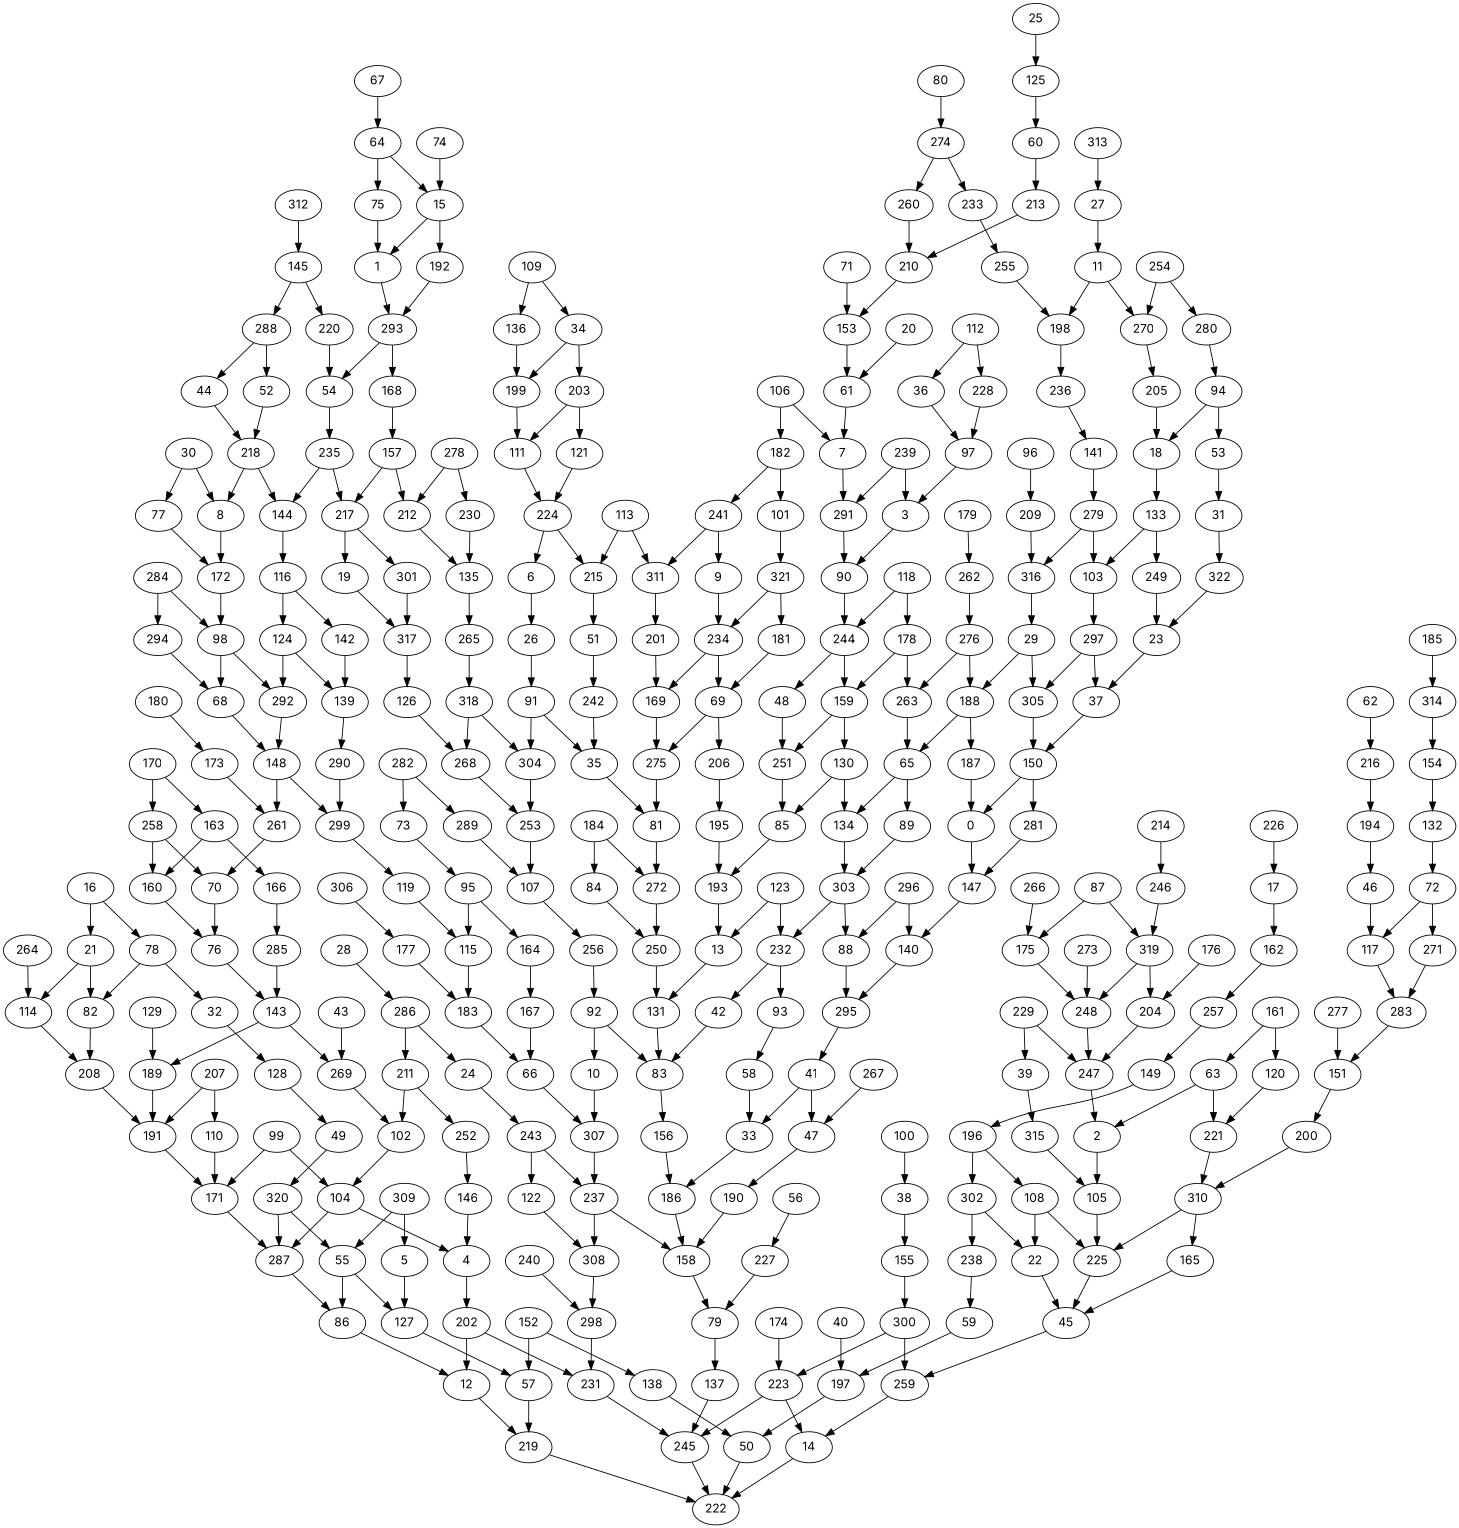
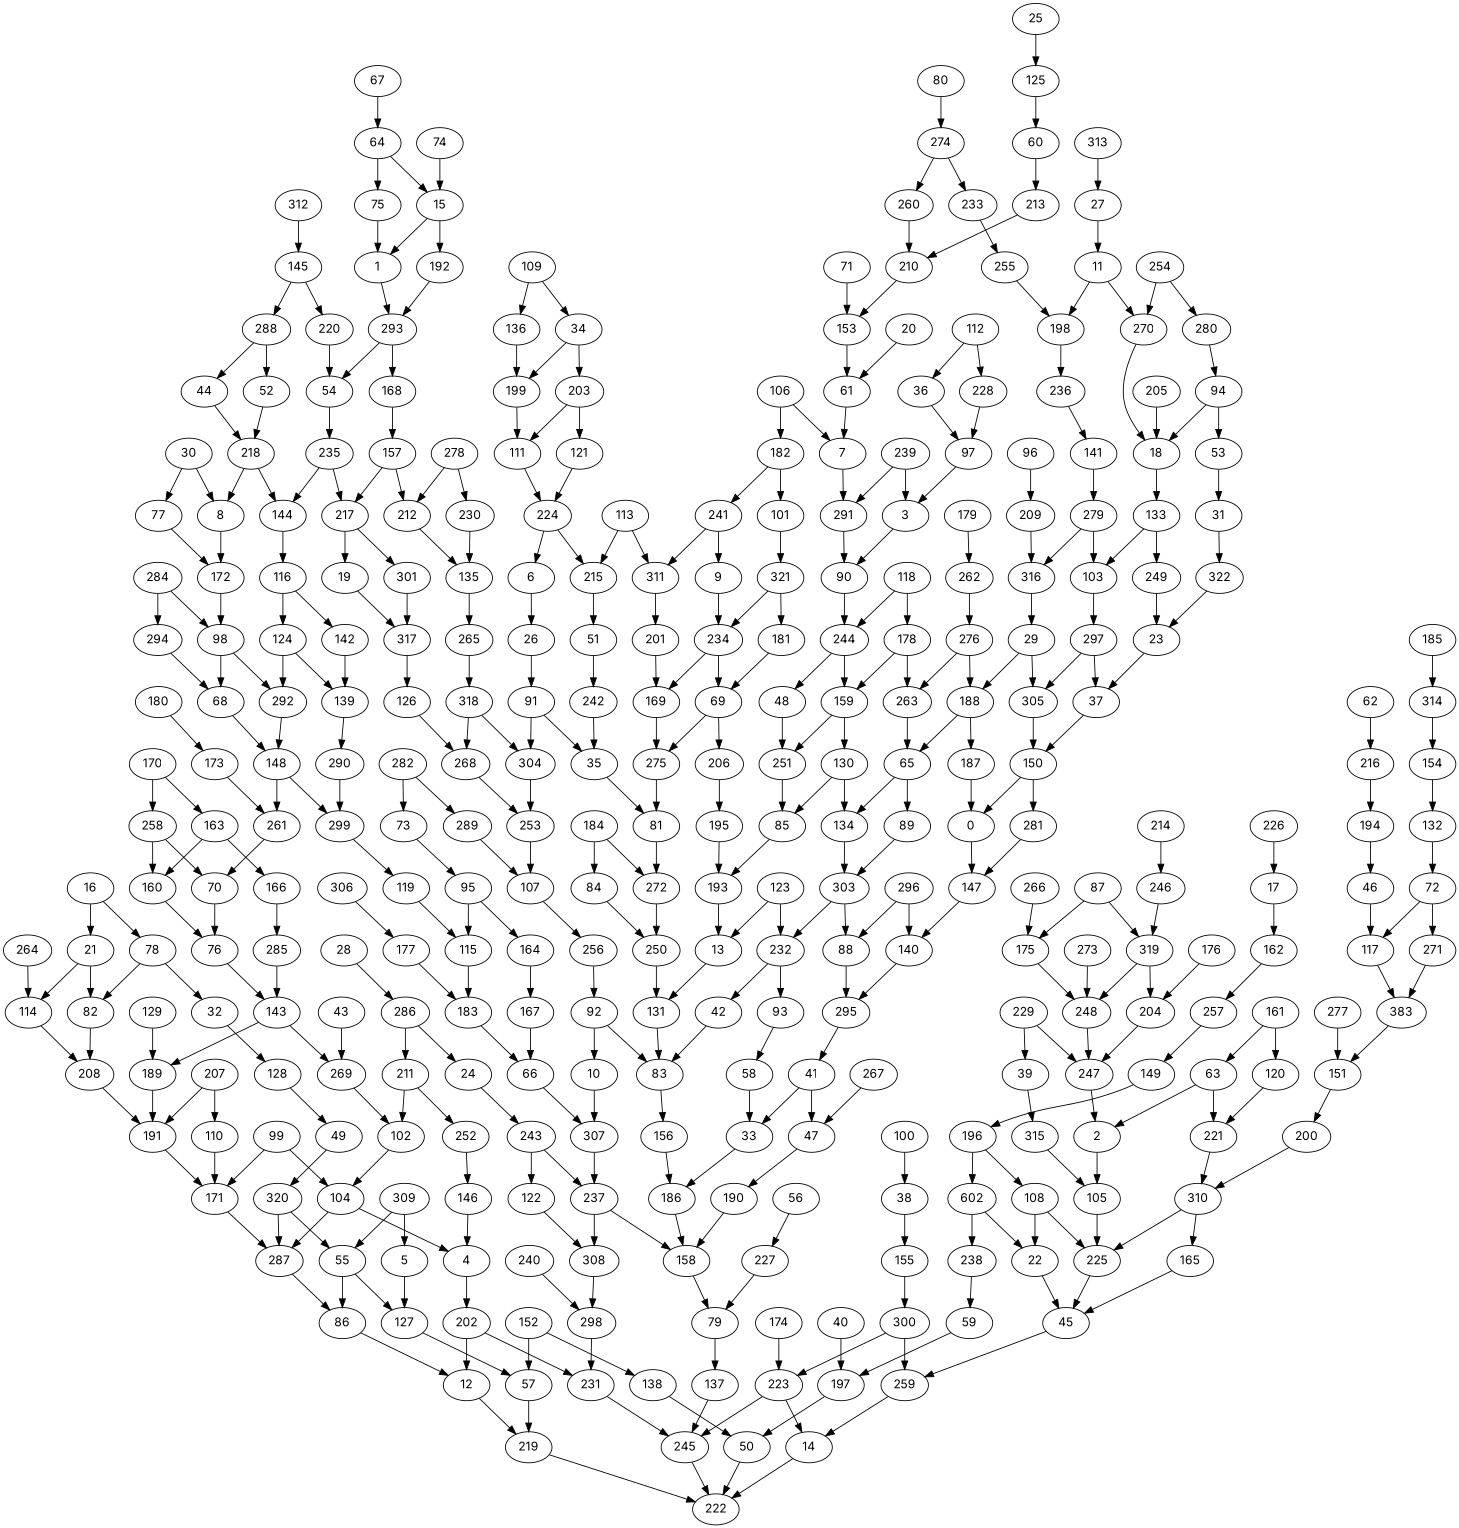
edge "270" -> "205": now "270" -> "18"
node "283": label "283" -> "383"
node "302": label "302" -> "602"
